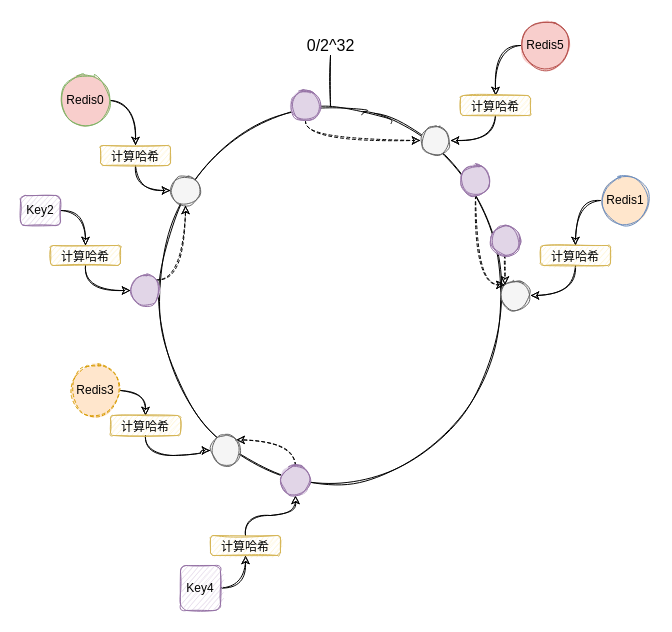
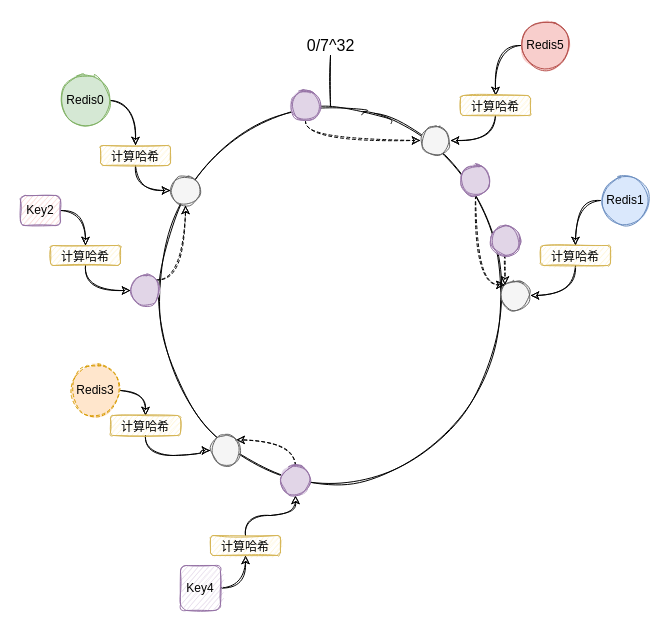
node "0/2^32": label "0/2^32" -> "0/7^32"
node "Redis0": fillcolor #f8cecc -> #d5e8d4
node "Redis1": fillcolor #ffe6cc -> #dae8fc
node "Key2": fillcolor #e1d5e7 -> #f8cecc
